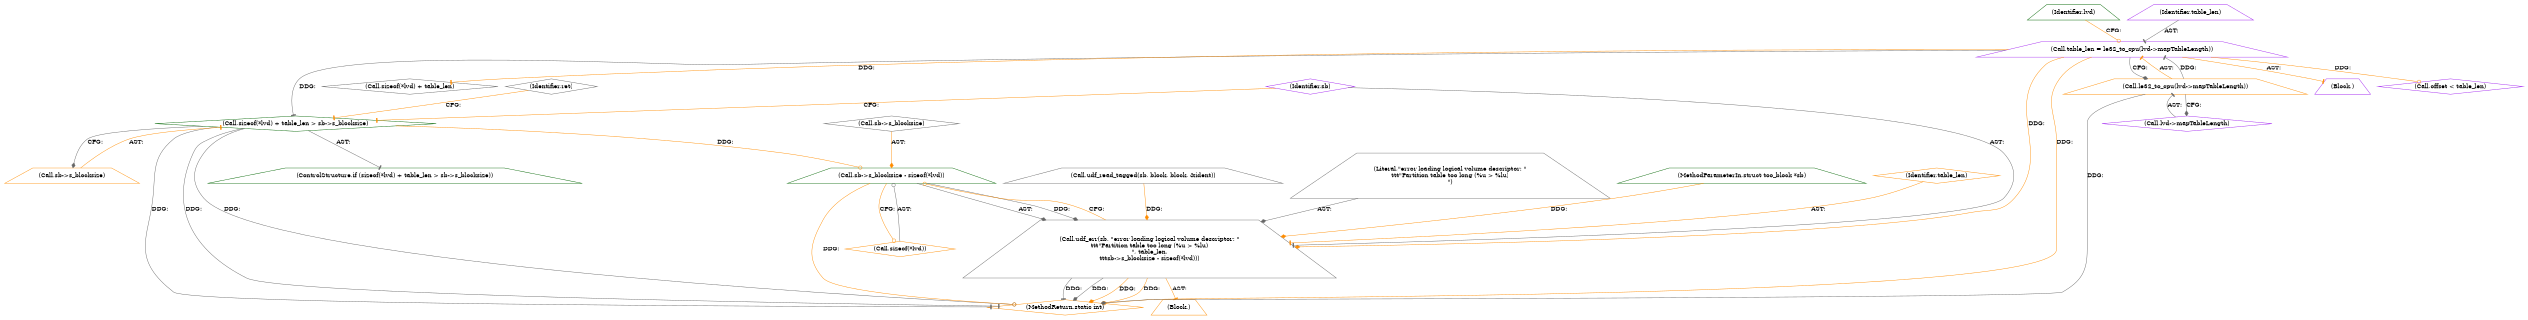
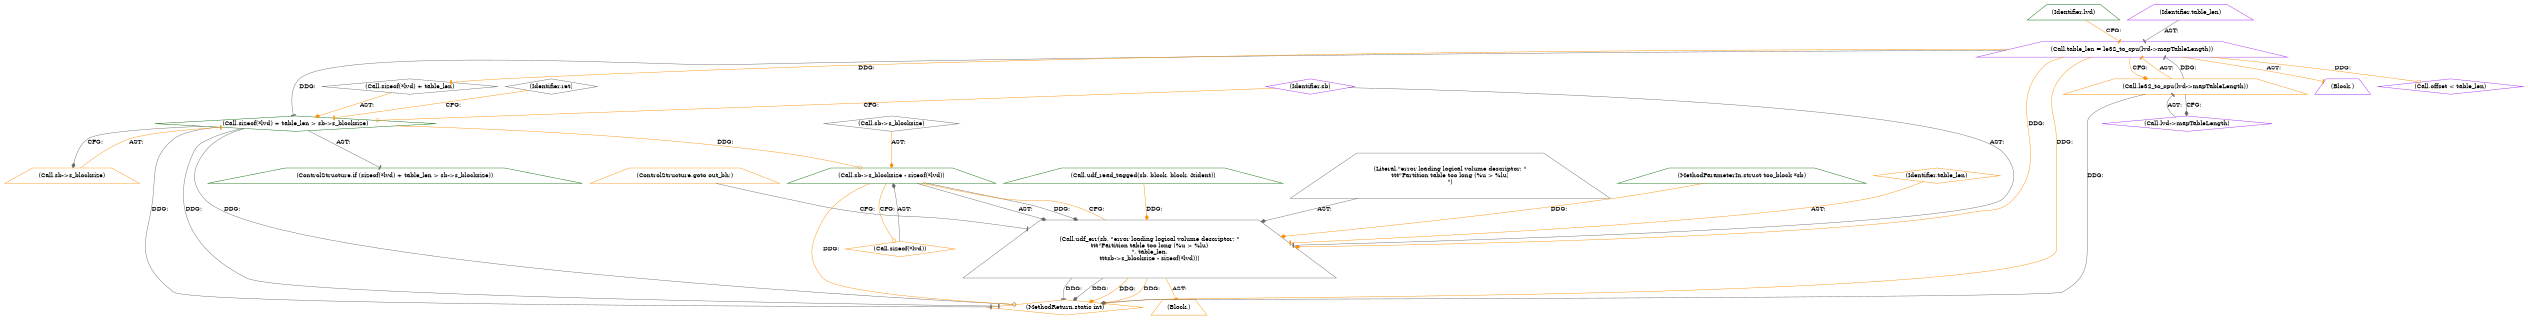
edge "(Identifier,lvd)" -> "(Call,table_len = le32_to_cpu(lvd->mapTableLength))": arrowhead odot -> tee
edge "(Call,table_len = le32_to_cpu(lvd->mapTableLength))" -> "(Call,le32_to_cpu(lvd->mapTableLength))": color gray40 -> darkorange
edge "(Call,sizeof(*lvd) + table_len)" -> "(Call,sizeof(*lvd) + table_len > sb->s_blocksize)": added, label "AST:"
edge "(Identifier,sb)" -> "(Call,sizeof(*lvd) + table_len > sb->s_blocksize)": arrowhead tee -> odot
node "(ControlStructure,goto out_bh;)": added
node "(Call,udf_read_tagged(sb, block, block, &ident))": color gray40 -> darkgreen
edge "(Call,sizeof(*lvd))" -> "(Call,sb->s_blocksize - sizeof(*lvd))": arrowhead odot -> diamond
